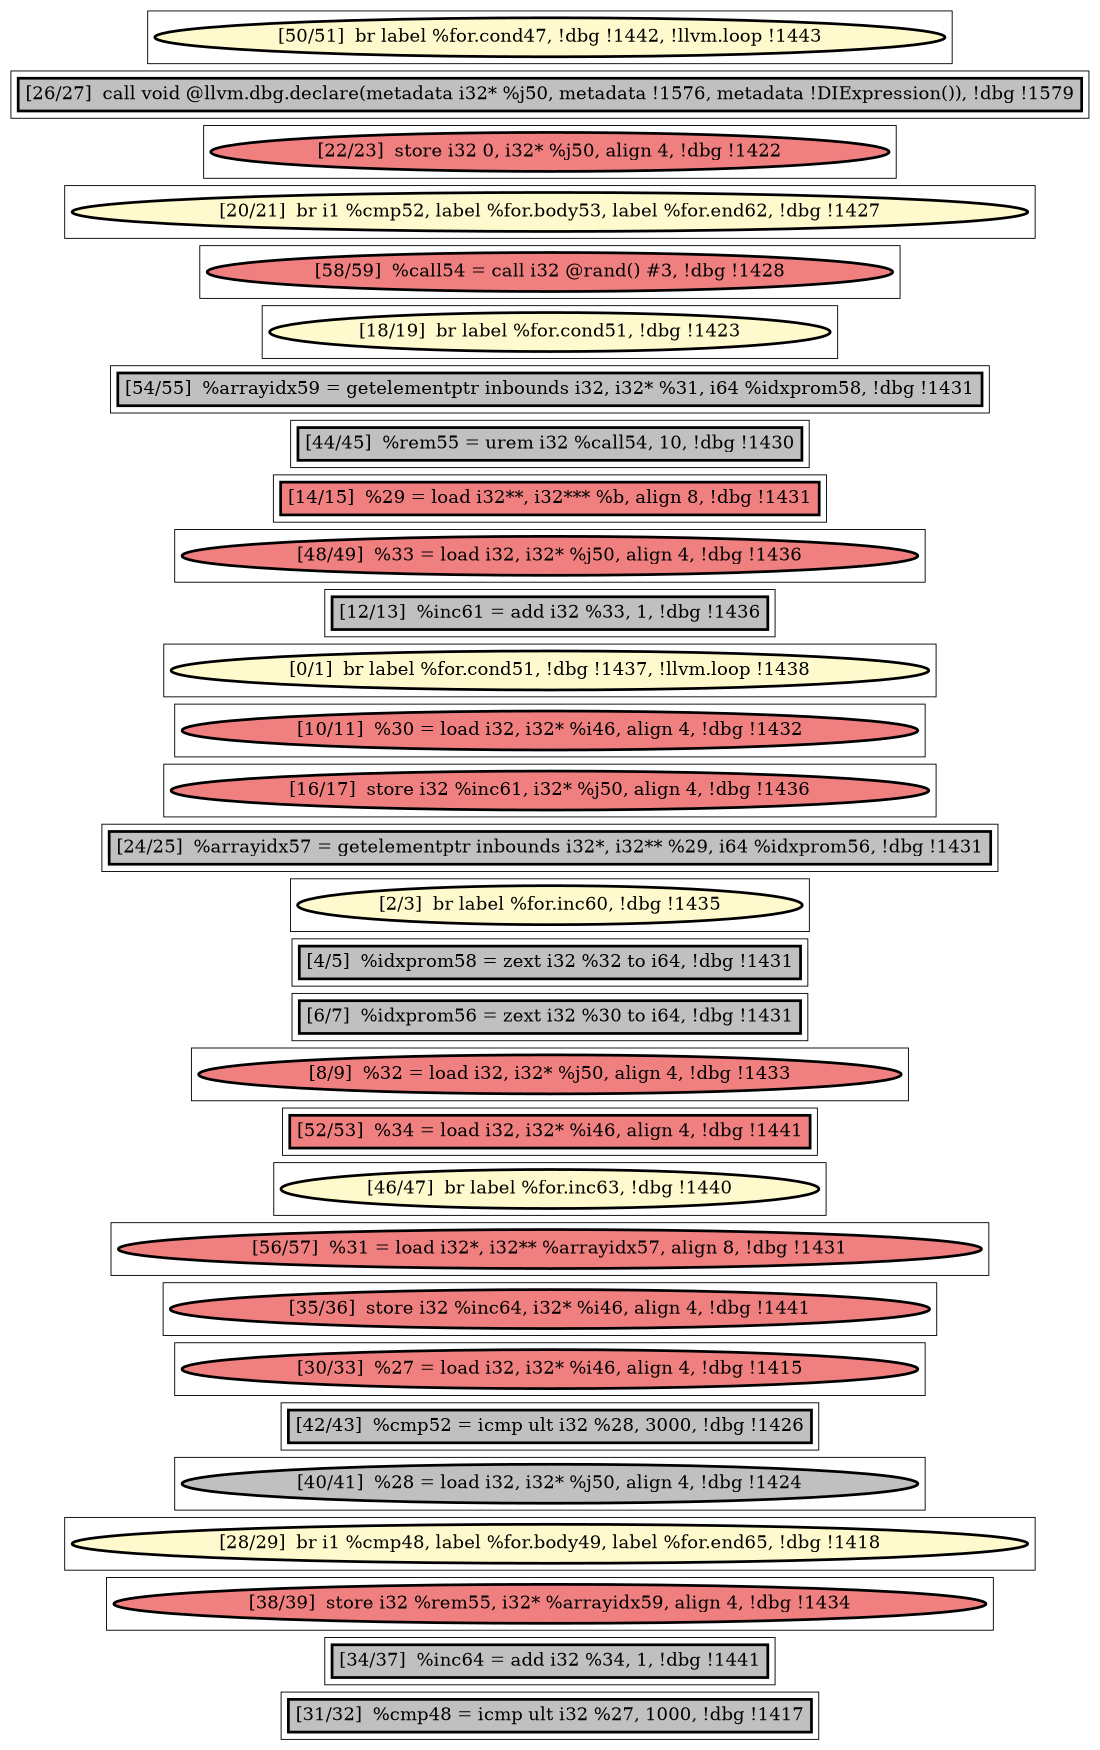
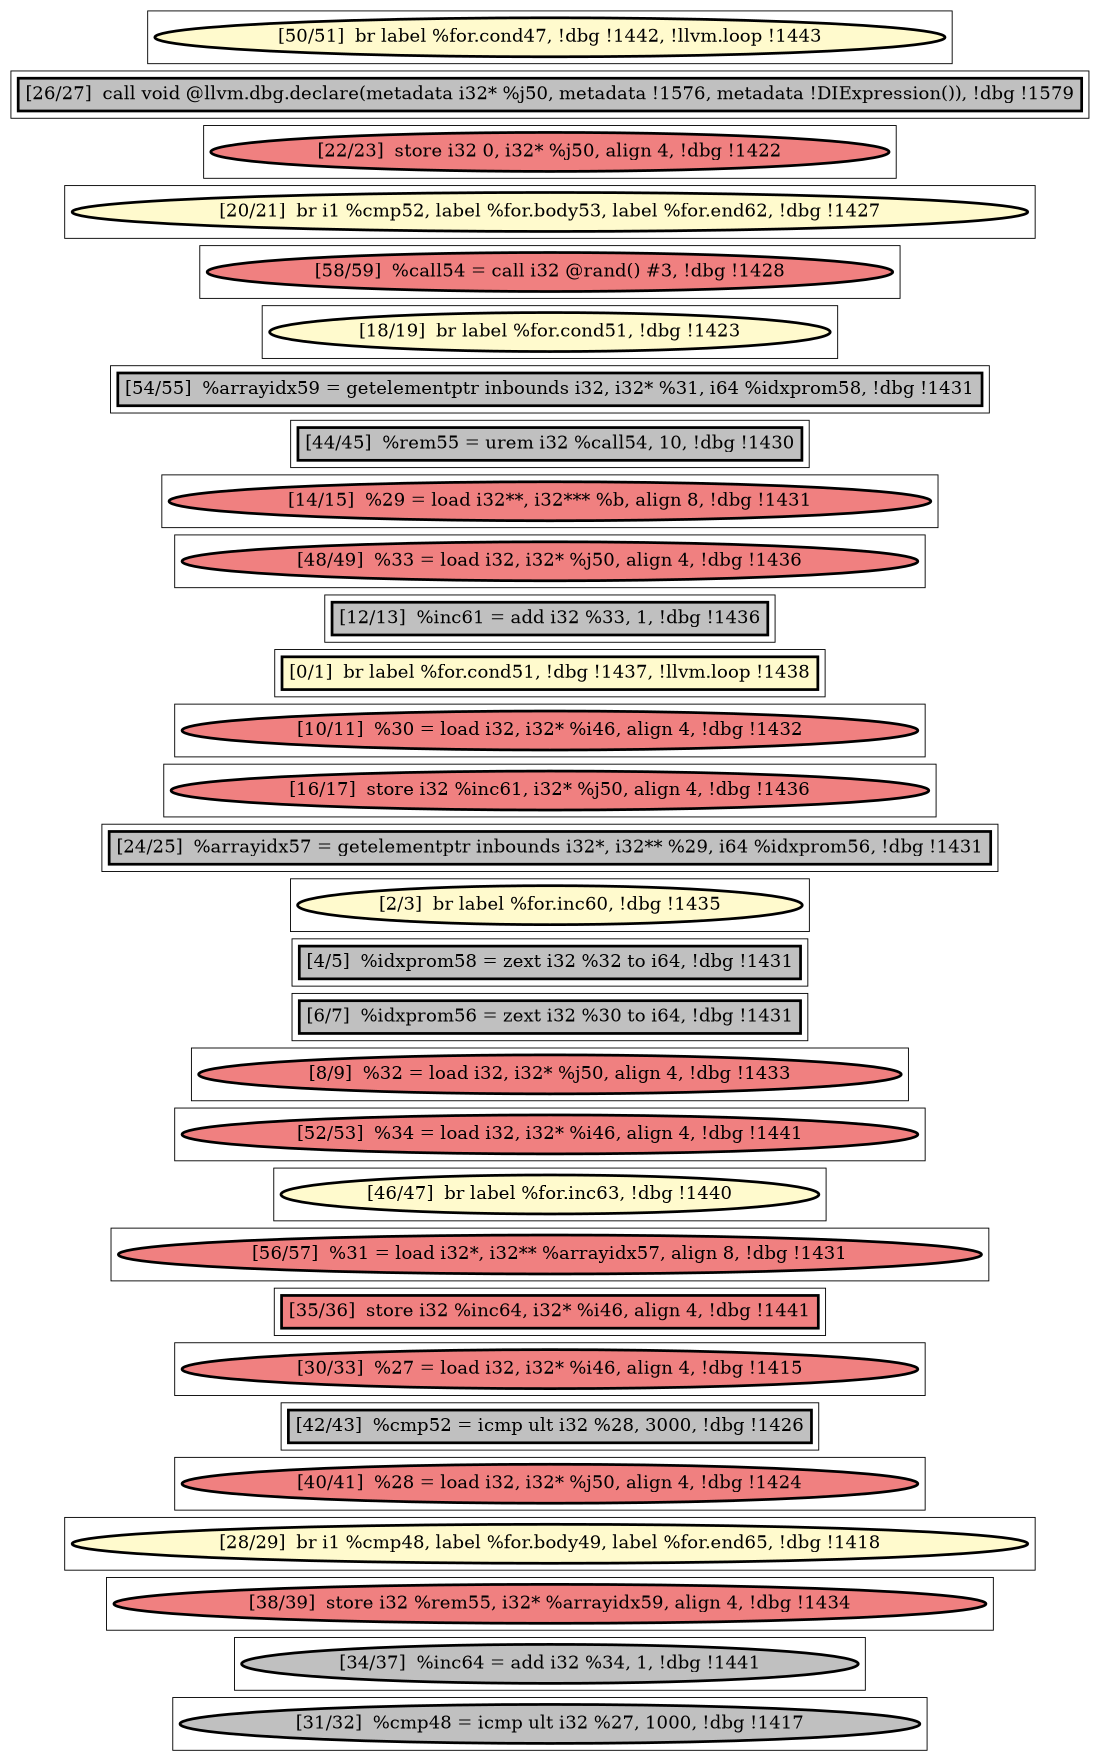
node "[14/15]  %29 = load i32**, i32*** %b, align 8, !dbg !1431": shape box -> ellipse
node "[0/1]  br label %for.cond51, !dbg !1437, !llvm.loop !1438": shape ellipse -> box
node "[52/53]  %34 = load i32, i32* %i46, align 4, !dbg !1441": shape box -> ellipse
node "[35/36]  store i32 %inc64, i32* %i46, align 4, !dbg !1441": shape ellipse -> box
node "[40/41]  %28 = load i32, i32* %j50, align 4, !dbg !1424": fillcolor grey -> lightcoral
node "[34/37]  %inc64 = add i32 %34, 1, !dbg !1441": shape box -> ellipse
node "[31/32]  %cmp48 = icmp ult i32 %27, 1000, !dbg !1417": shape box -> ellipse
